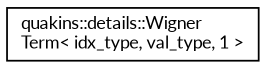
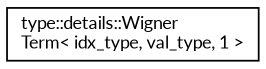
node "quakins::details::Wigner Term< idx_type, val_type, 1 >": label "quakins::details::Wigner Term< idx_type, val_type, 1 >" -> "type::details::Wigner Term< idx_type, val_type, 1 >"
